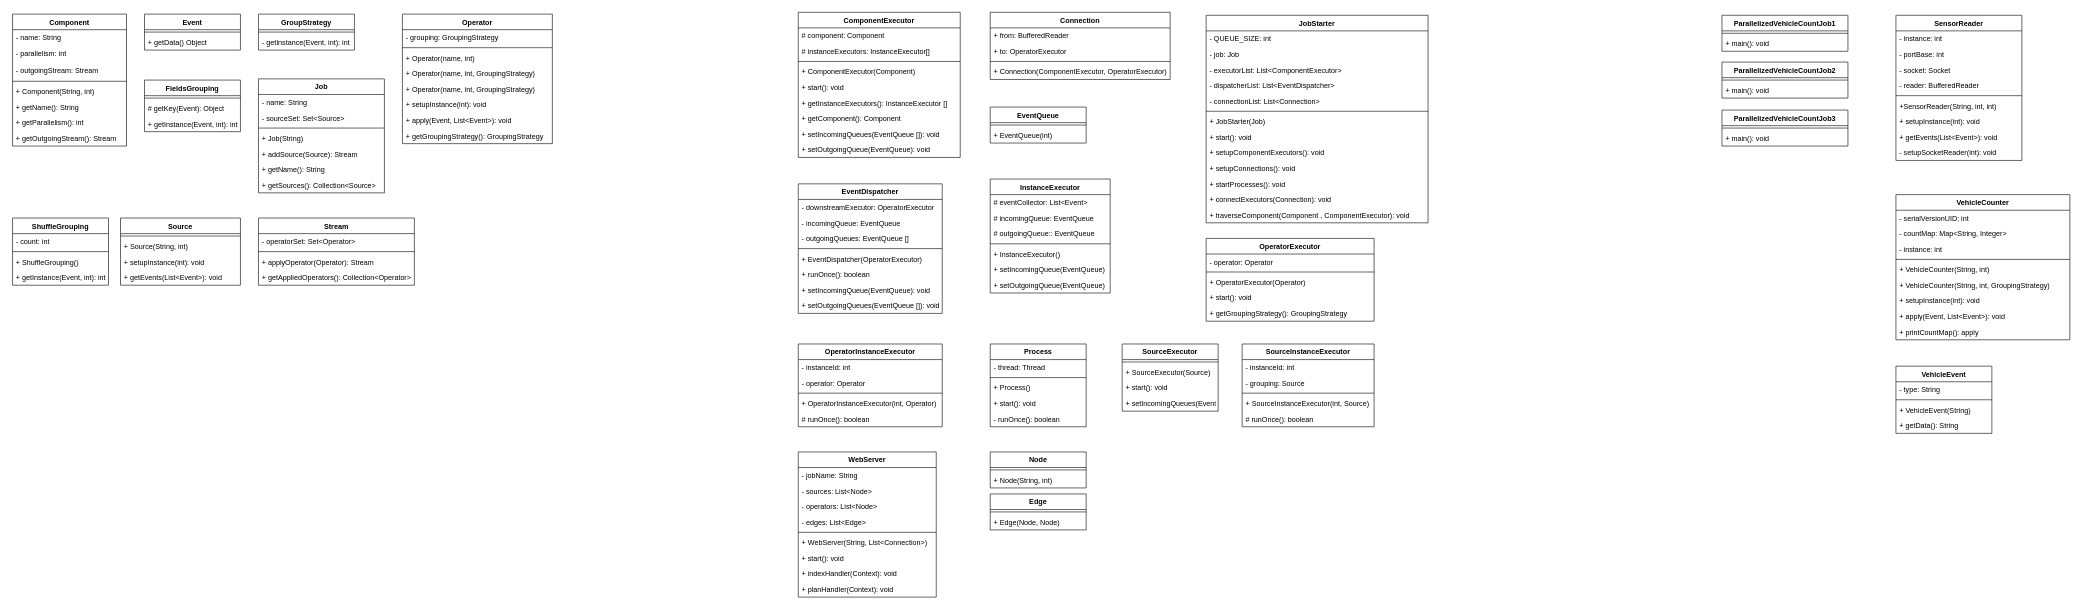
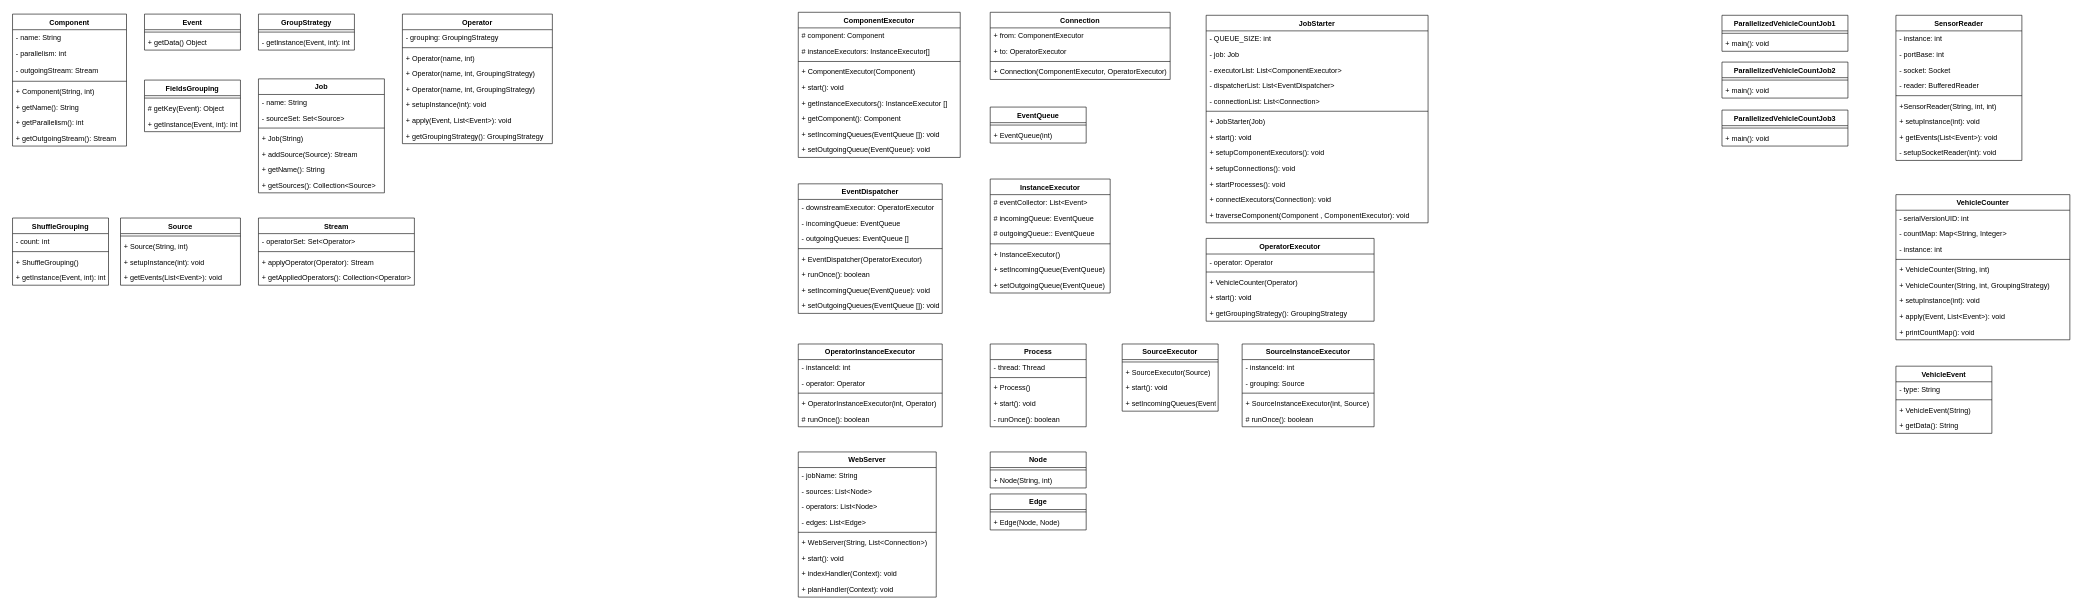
node "+ from: BufferedReader": label "+ from: BufferedReader" -> "+ from: ComponentExecutor"
node "+ OperatorExecutor(Operator)": label "+ OperatorExecutor(Operator)" -> "+ VehicleCounter(Operator)"
node "+ printCountMap(): apply": label "+ printCountMap(): apply" -> "+ printCountMap(): void"
